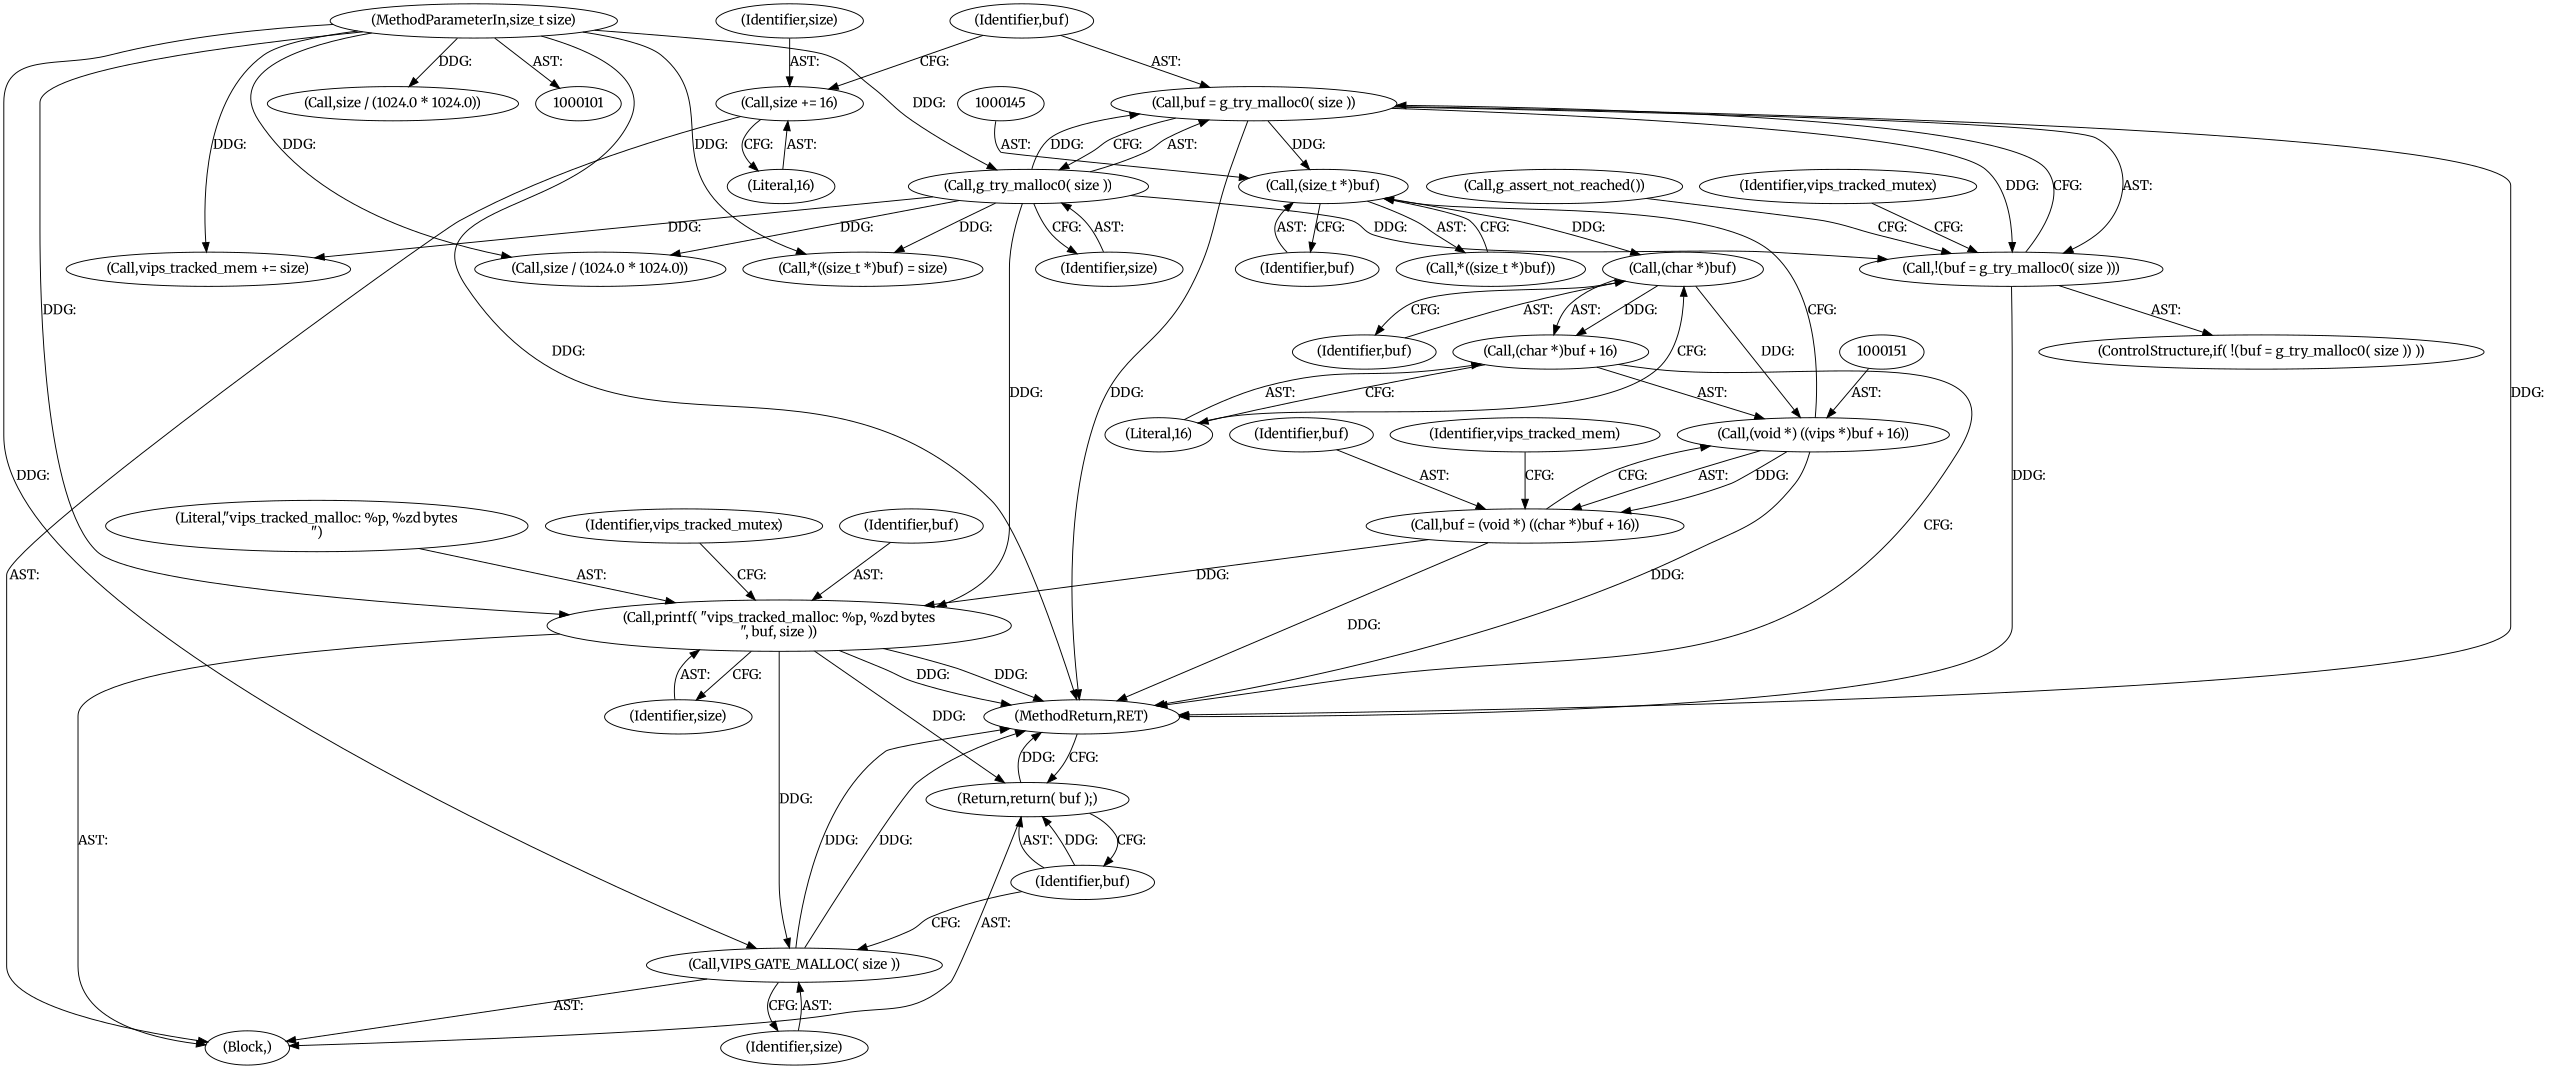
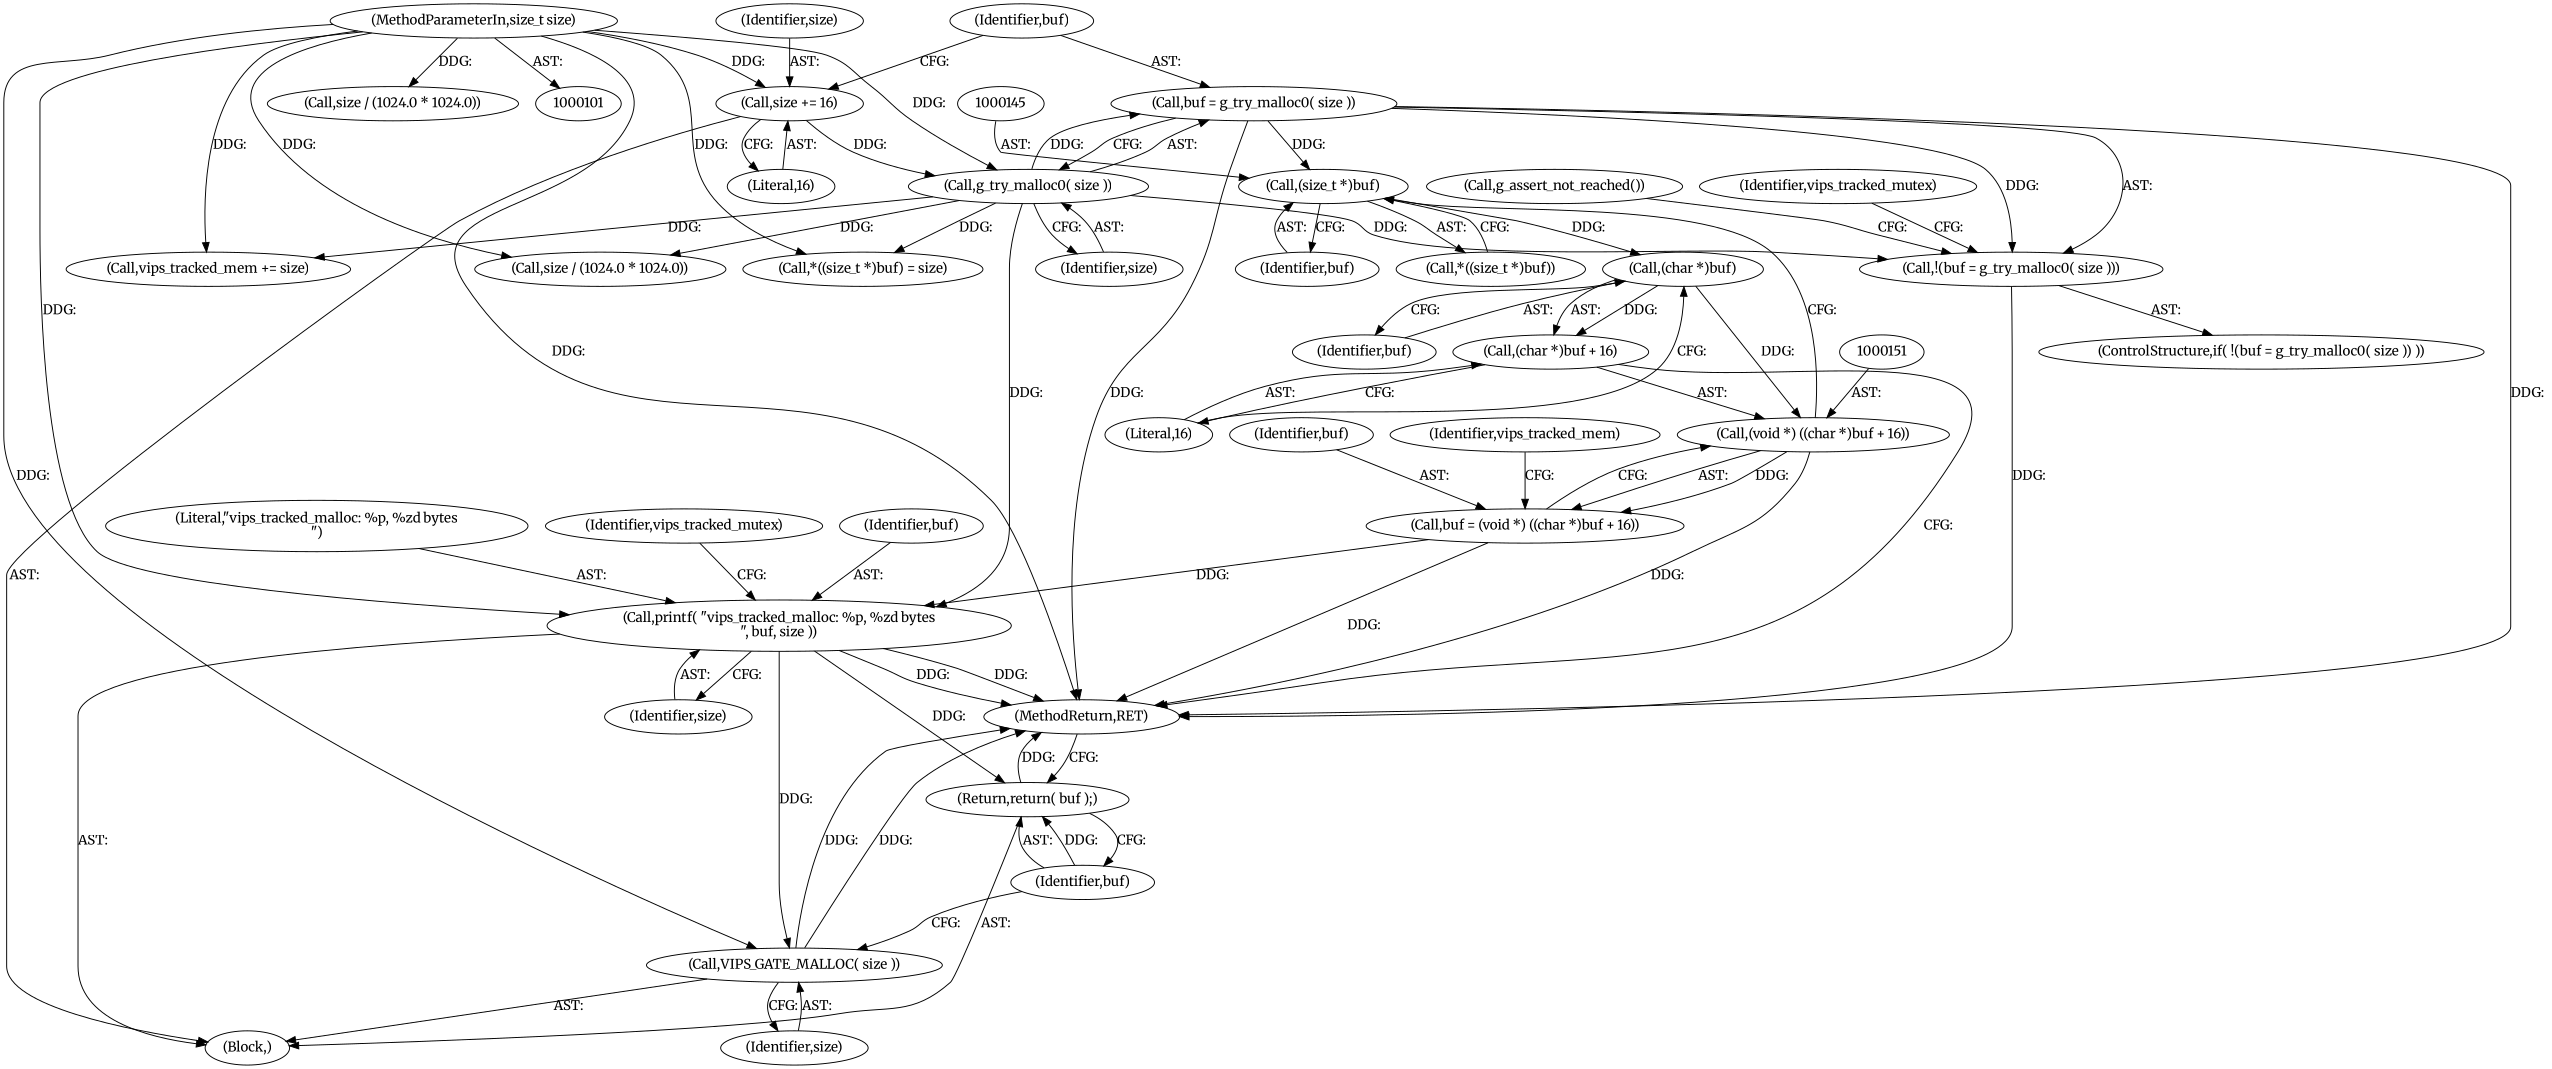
edge "(MethodParameterIn,size_t size)" -> "(Call,size += 16)": added, label "DDG:"
edge "(Call,!(buf = g_try_malloc0( size )))" -> "(Call,buf = g_try_malloc0( size ))": removed, label "CFG:"
edge "(Call,size += 16)" -> "(Call,g_try_malloc0( size ))": added, label "DDG:"
node "(Call,(void *) ((vips *)buf + 16))": label "(Call,(void *) ((vips *)buf + 16))" -> "(Call,(void *) ((char *)buf + 16))"
